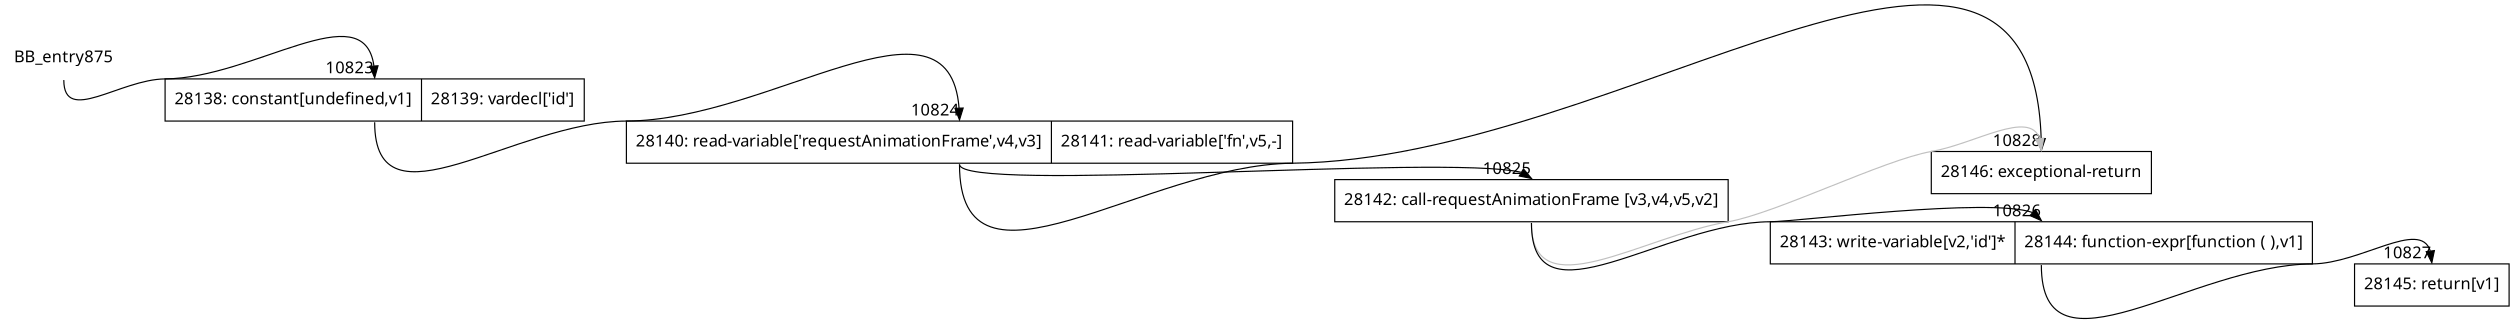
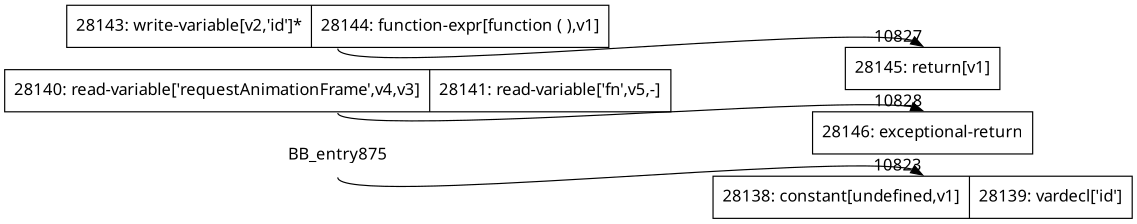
edge "28138: constant[undefined,v1]" -> "28140: read-variable['requestAnimationFrame',v4,v3]": removed
node "28142: call-requestAnimationFrame [v3,v4,v5,v2]": removed
